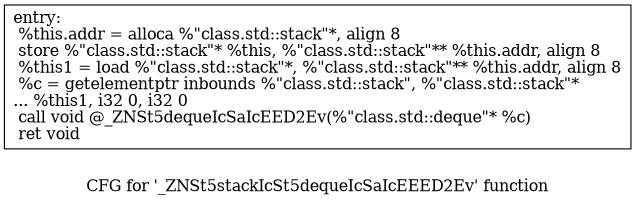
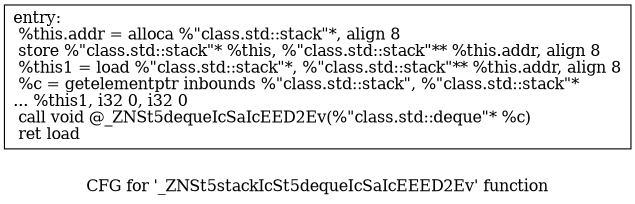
node "entry:": text "ret void" -> "ret load"
